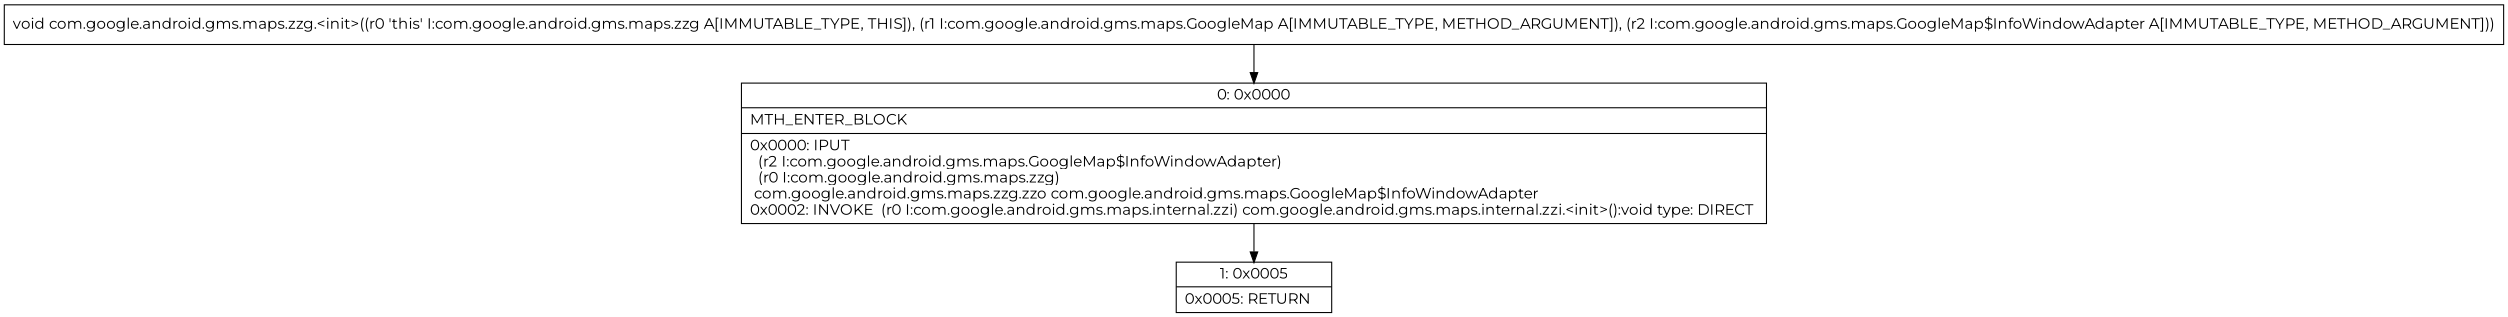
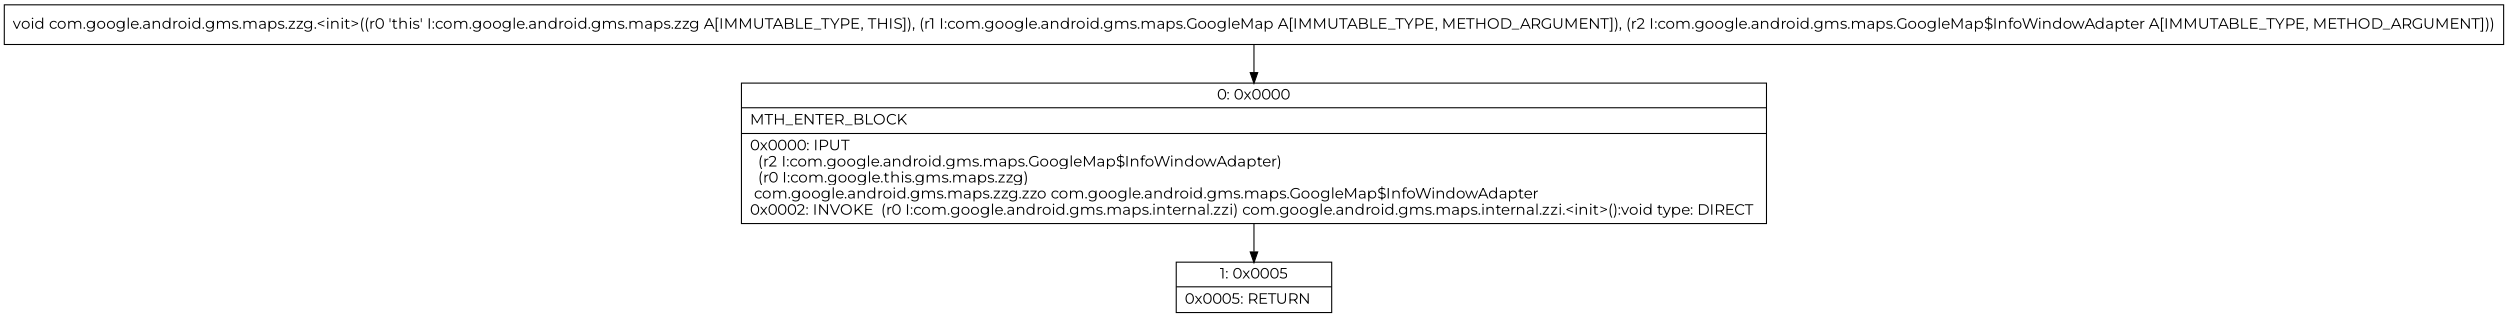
node "0: 0x0000": text "(r0 I:com.google.android.gms.maps.zzg)" -> "(r0 I:com.google.this.gms.maps.zzg)"
